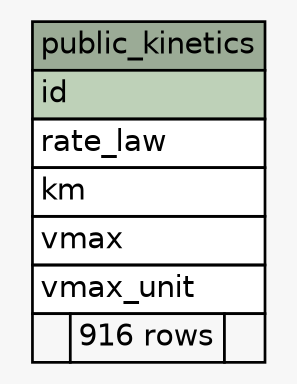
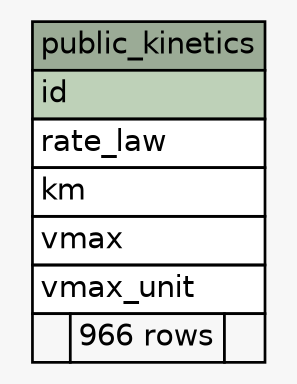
node "public_kinetics": text "916 rows" -> "966 rows"
